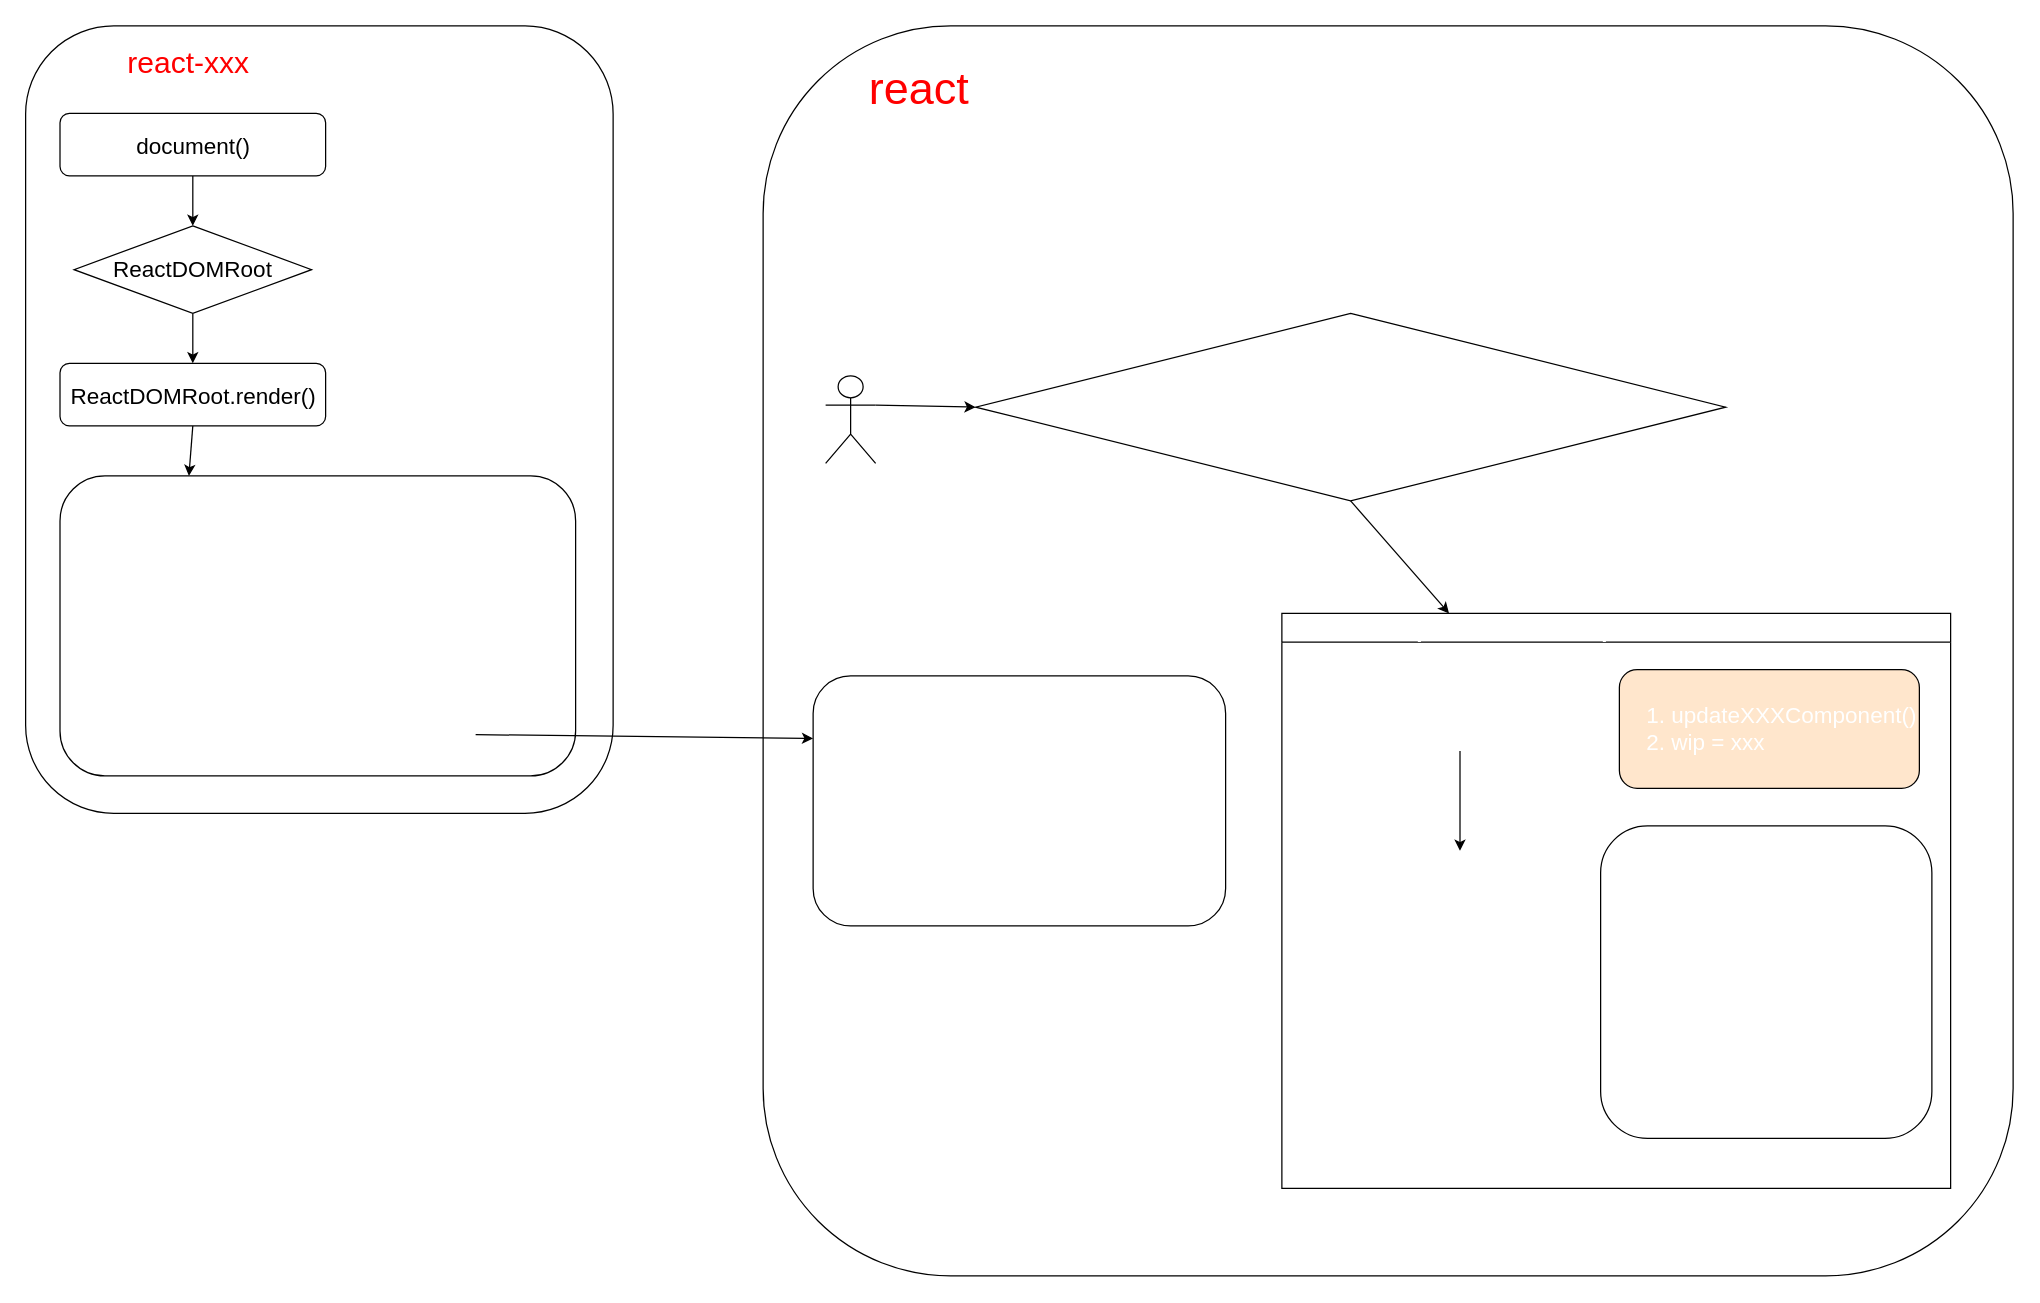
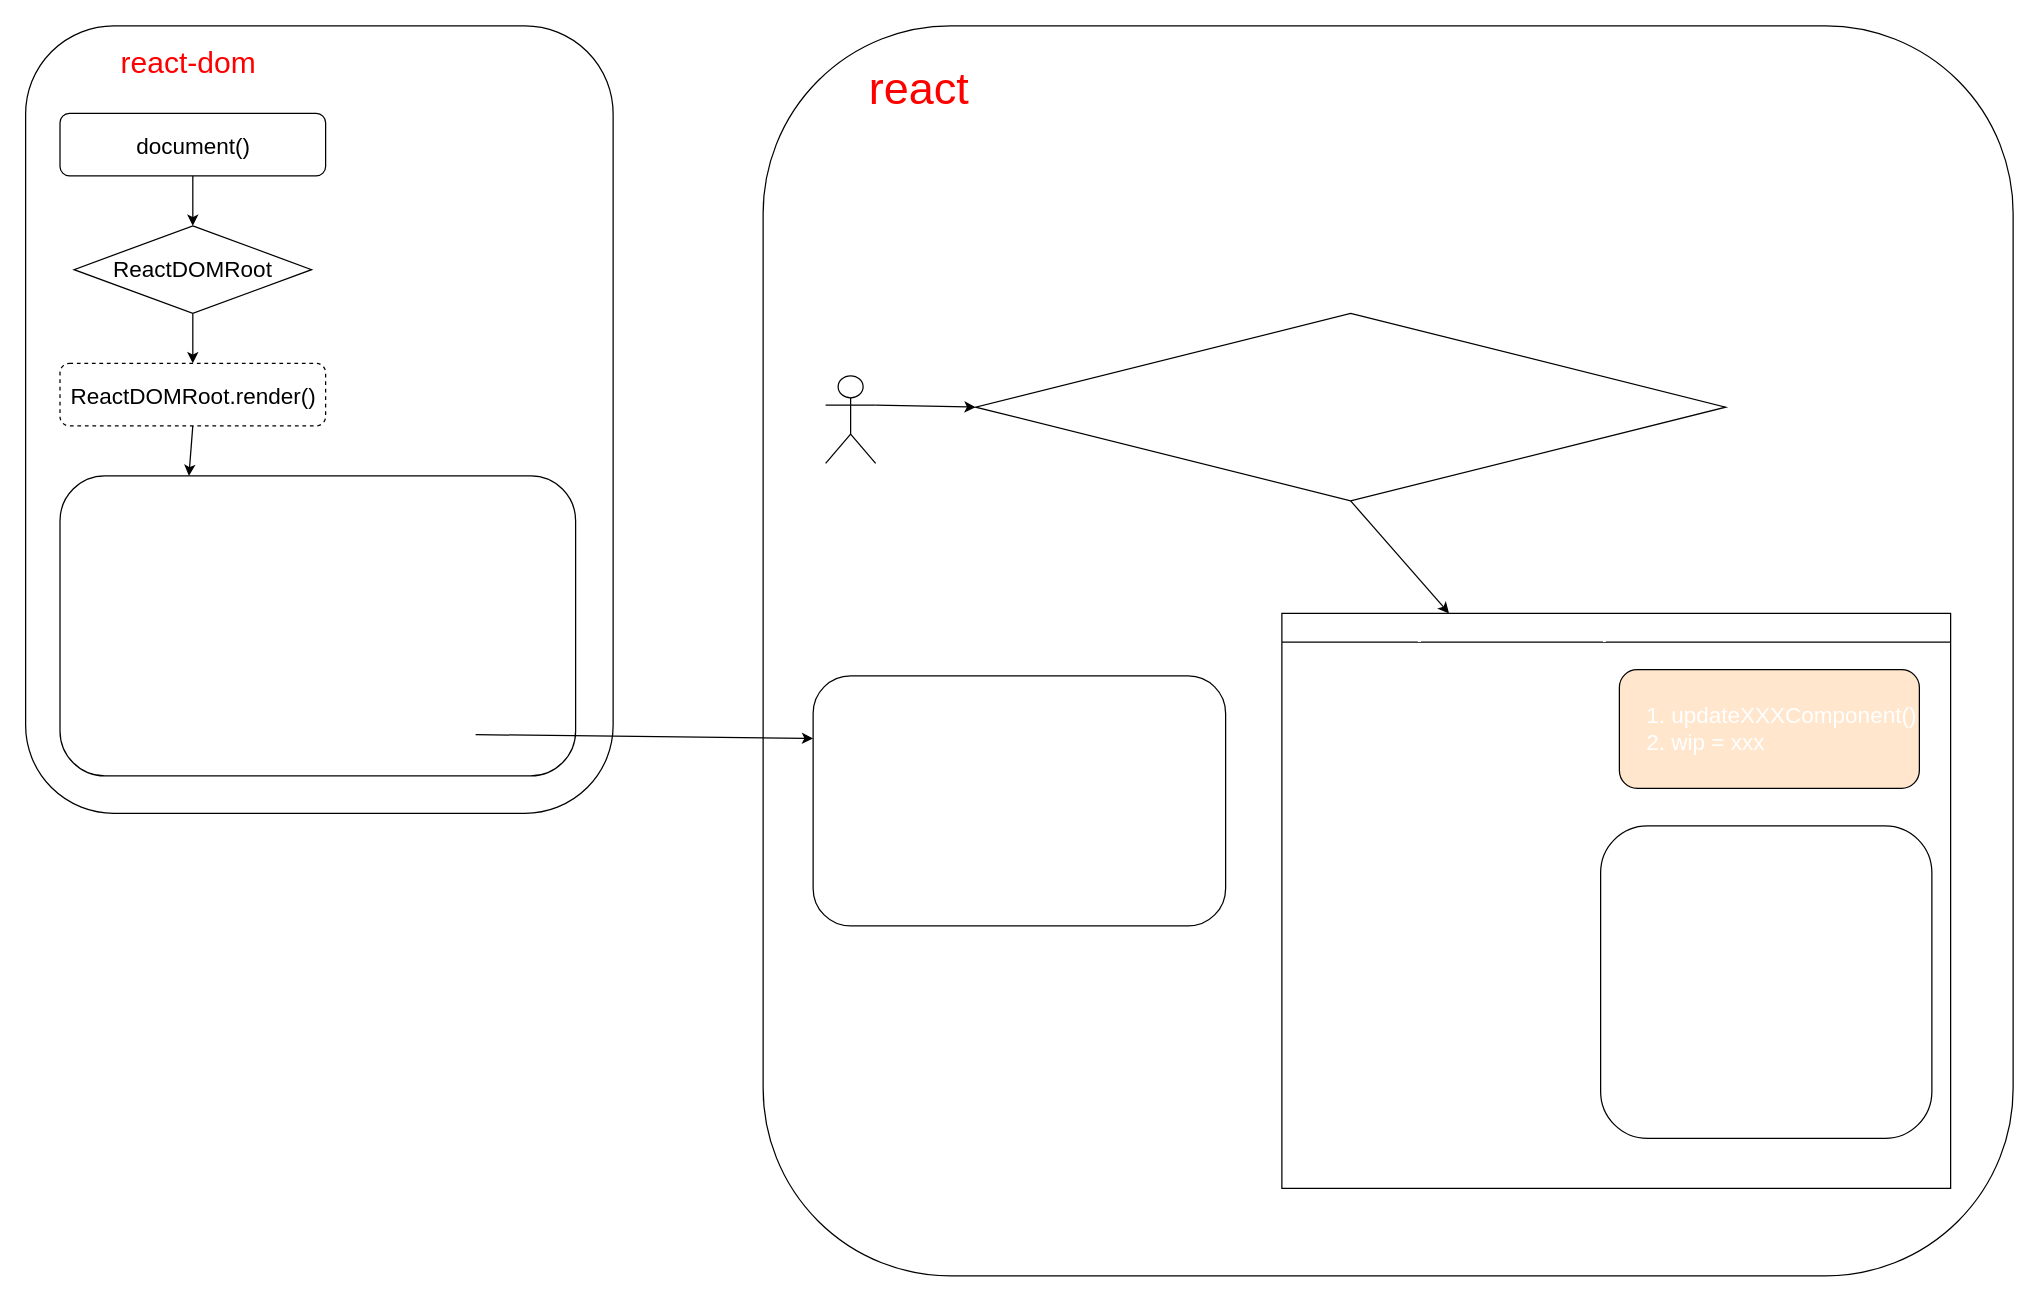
node "react-xxx": label "react-xxx" -> "react-dom"
node "ReactDOMRoot.render()": style solid -> dashed
edge "performUnitOfWork()" -> "commitRoot()": removed
